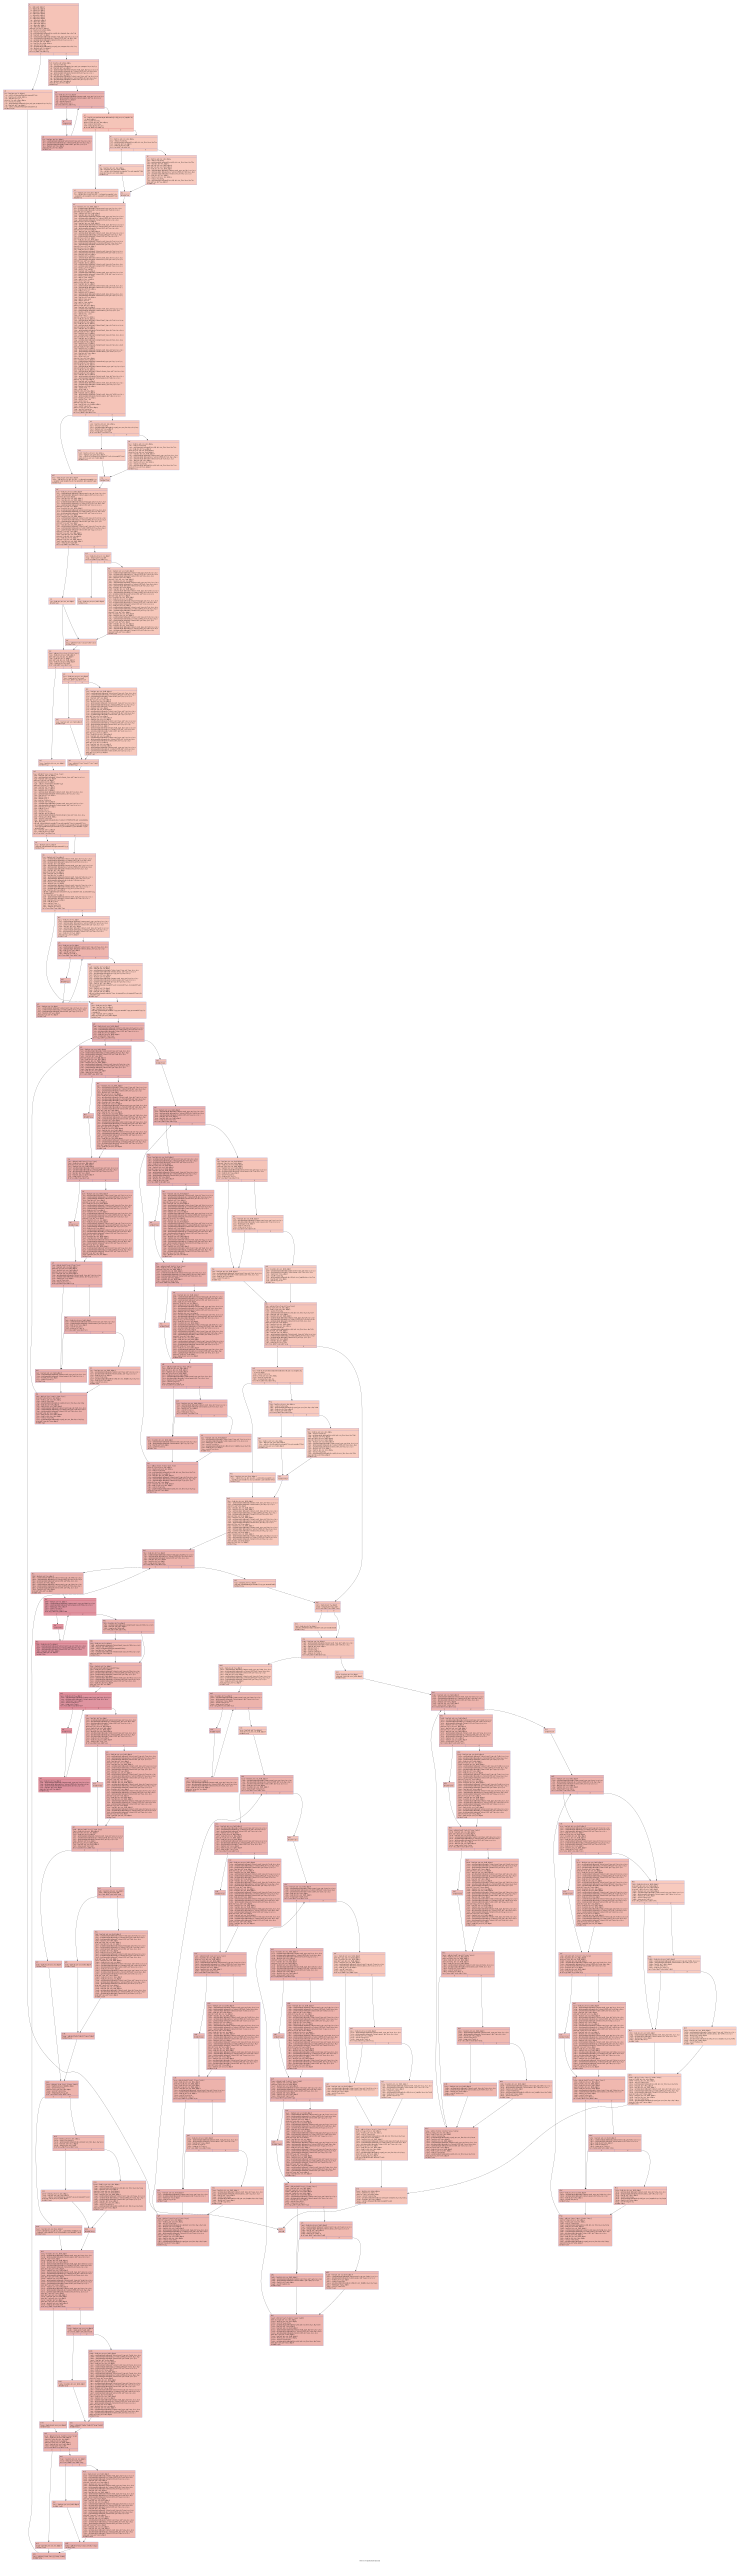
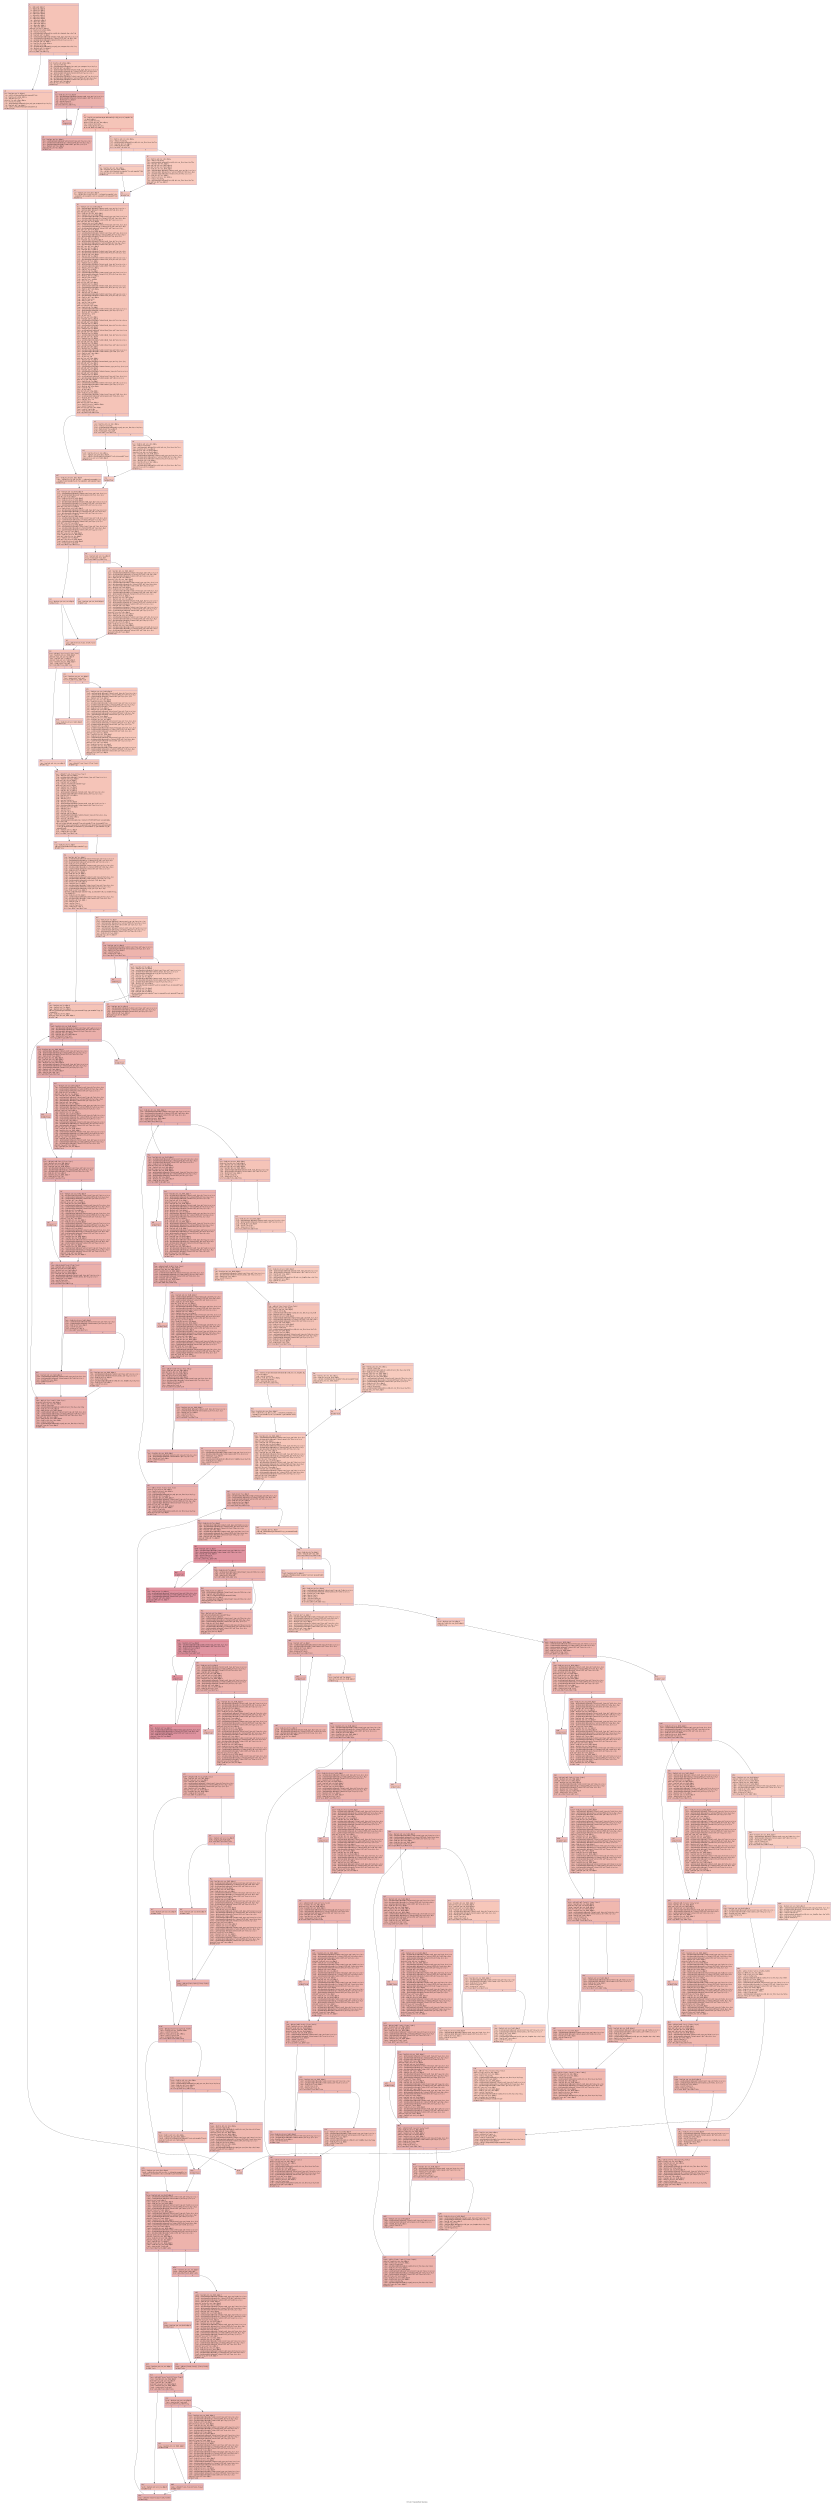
node "804:": removed
edge "1716:" -> "1856:": now "1716:" -> "1731:"
edge "1661:" -> "1693:": now "1661:" -> "1678:"
node "1827:": removed
